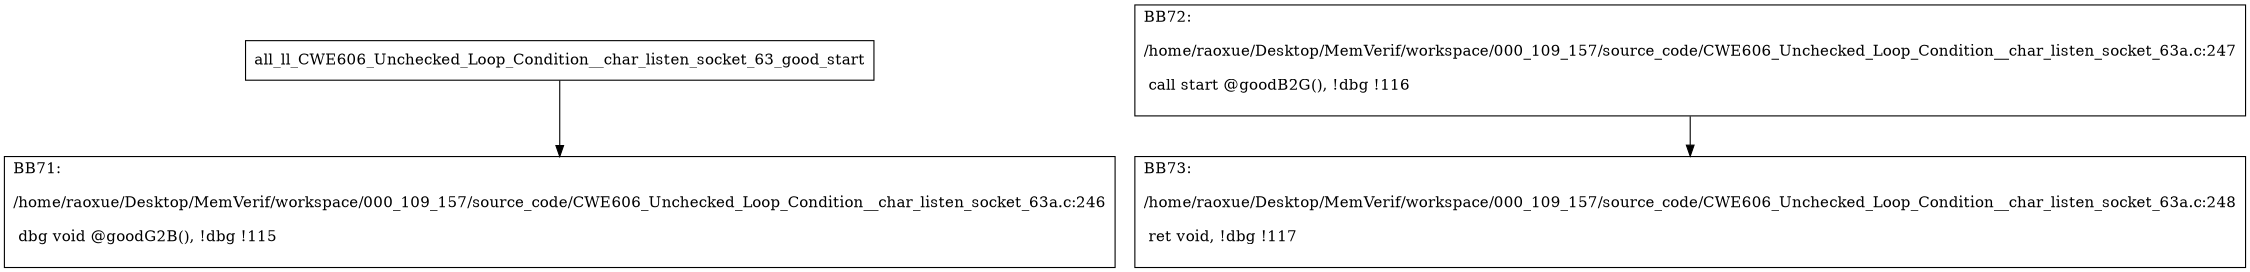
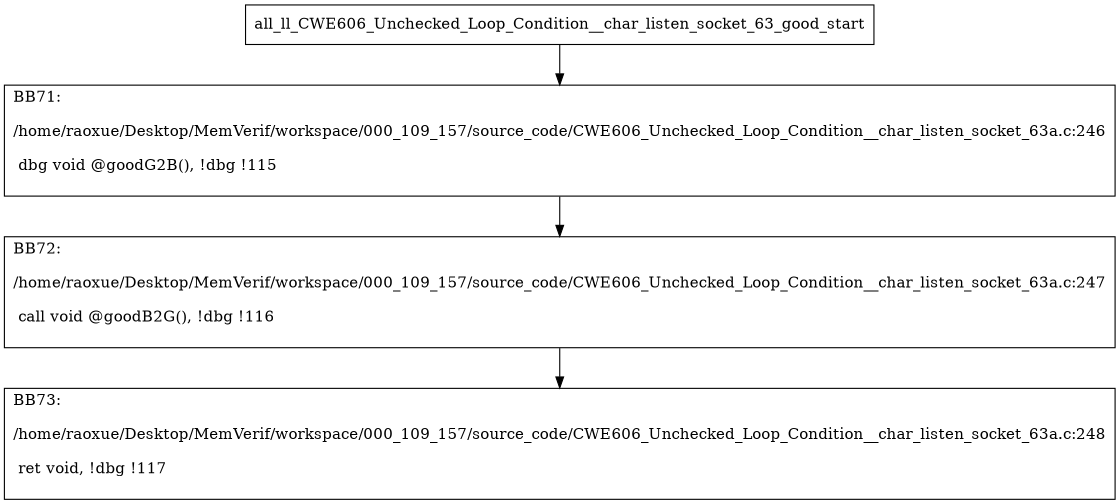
node "BB72:": text "call start @goodB2G(), !dbg !116" -> "call void @goodB2G(), !dbg !116"
edge "BB71:" -> "BB72:": added
